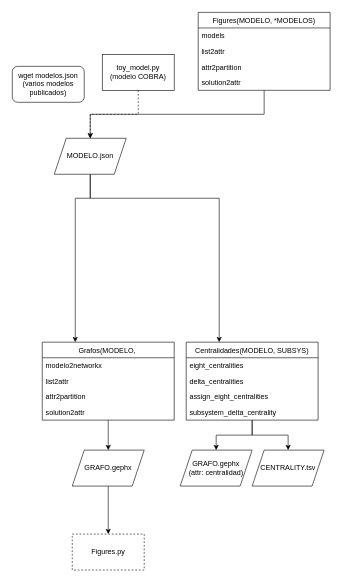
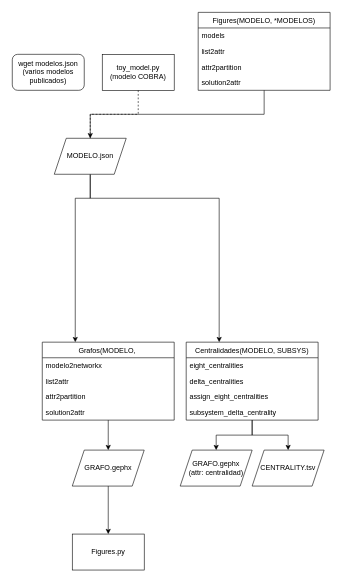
node "wget modelos.json (varios modelos publicados)": moved (48, 84) -> (48, 72)
edge "Figures(MODELO, *MODELOS)" -> "MODELO.json": arrowhead open -> none
node "Figures.py": style dashed -> solid
